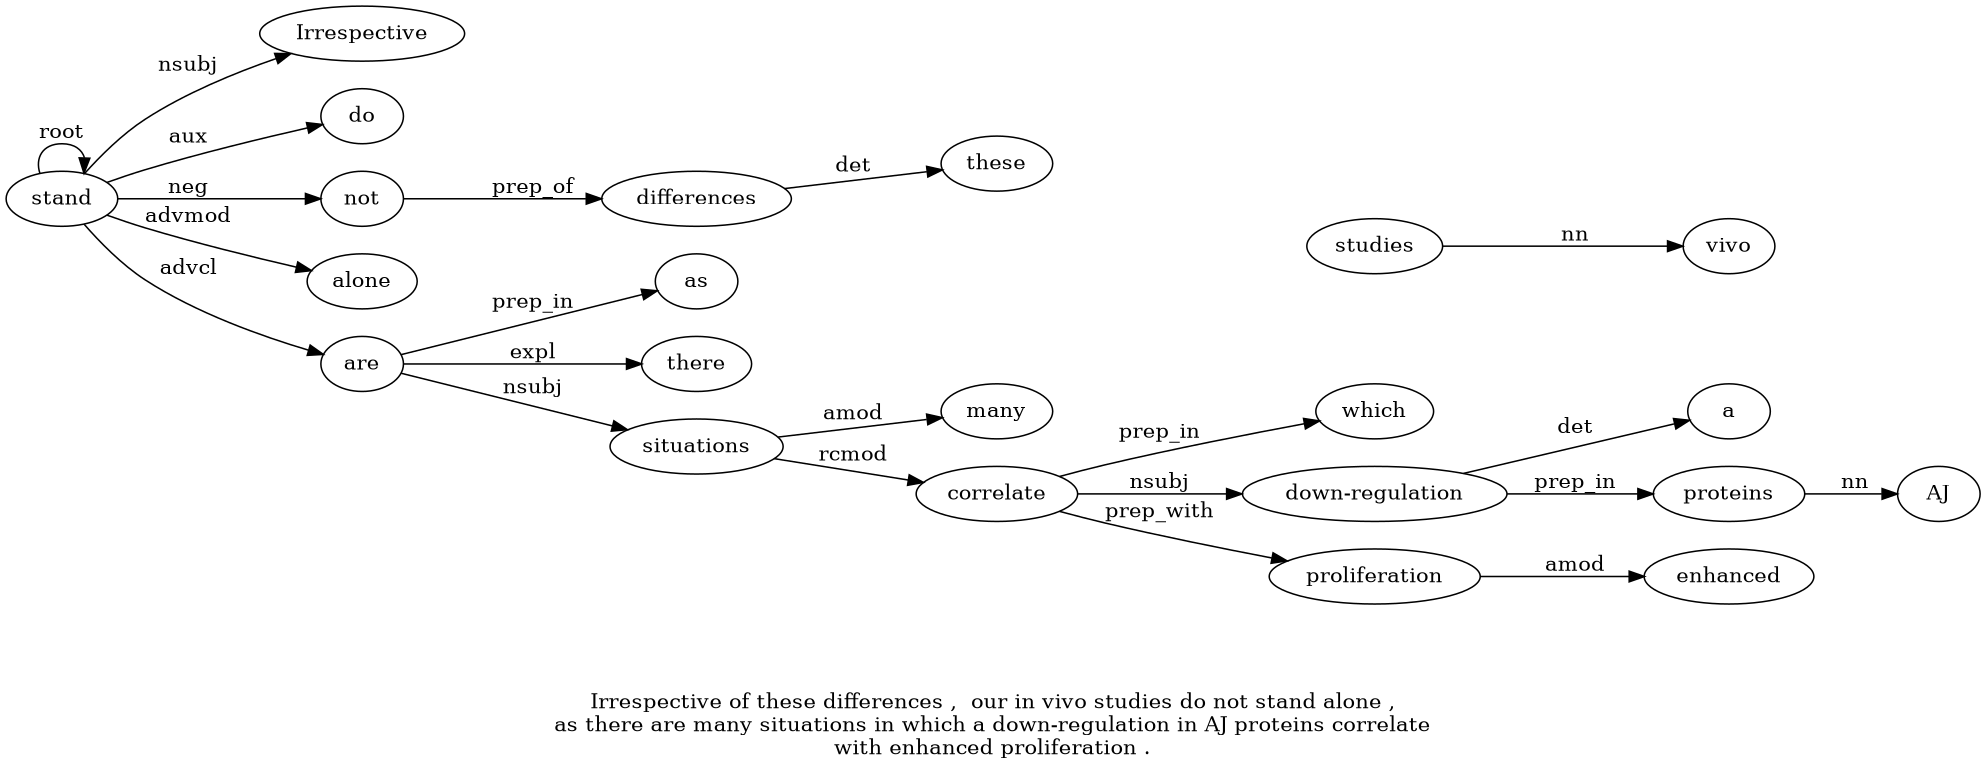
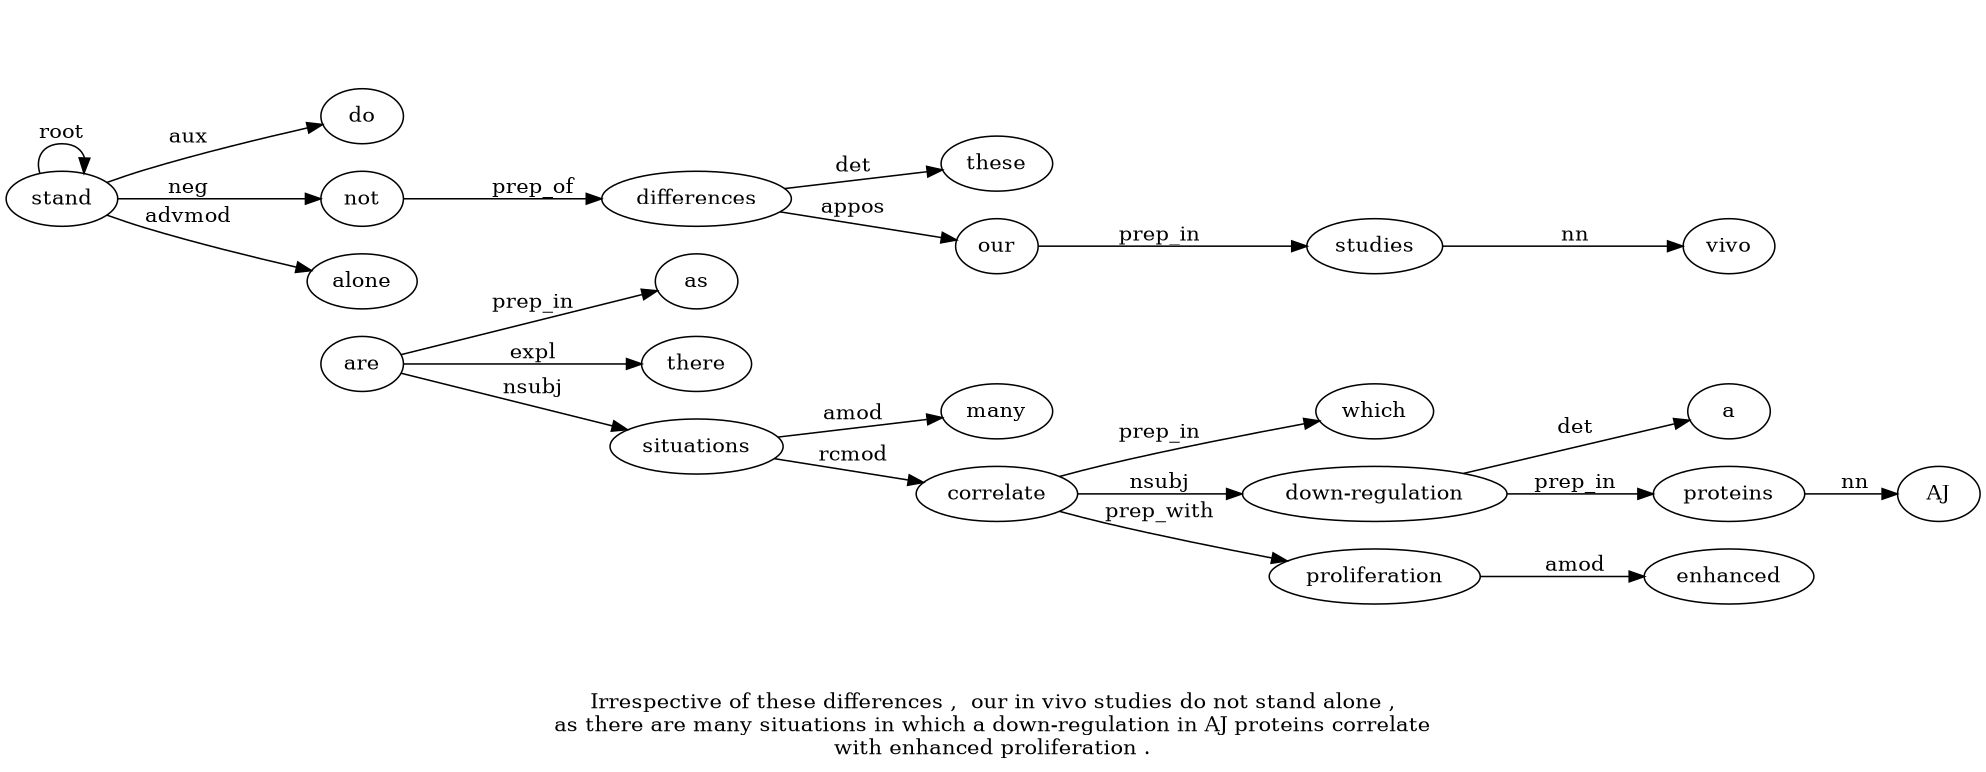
node "Irrespective": removed
node "our": added
edge "stand" -> "are": removed, label "advcl"
